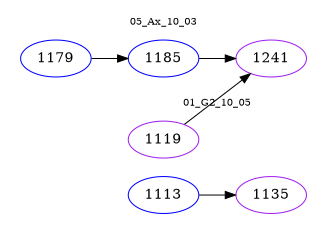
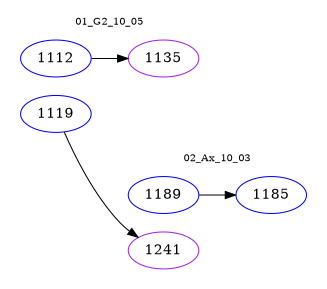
cluster "05_Ax_10_03": label "05_Ax_10_03" -> "02_Ax_10_03"
node "1179": label "1179" -> "1189"
edge "1185" -> "1241": removed
node "1119": color purple -> blue
node "1113": label "1113" -> "1112"
